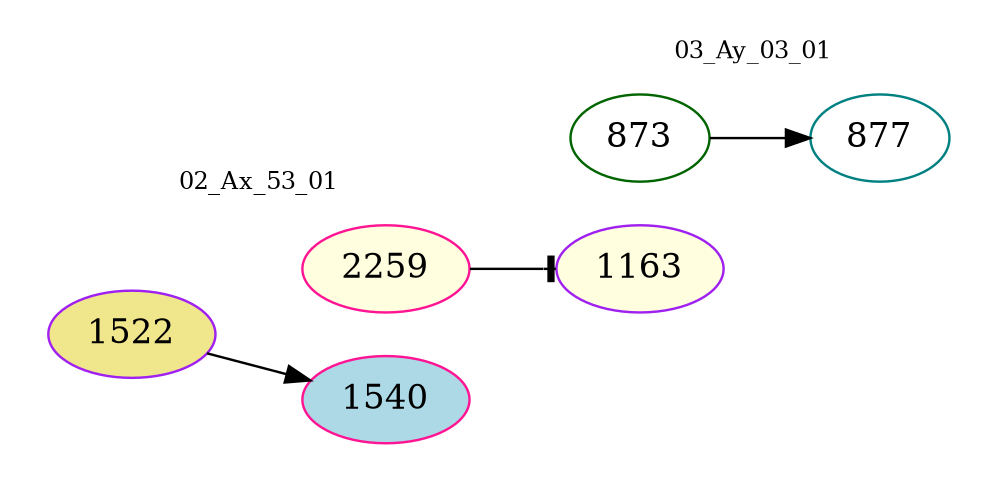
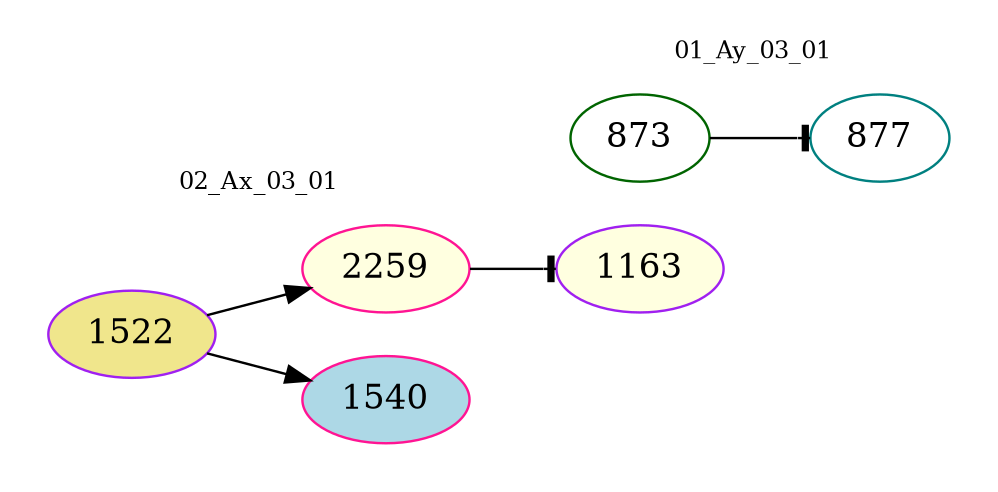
cluster "03_Ay_03_01": label "03_Ay_03_01" -> "01_Ay_03_01"
edge "873" -> "877": arrowhead normal -> tee
cluster "02_Ax_53_01": label "02_Ax_53_01" -> "02_Ax_03_01"
edge "1522" -> "2259": added
